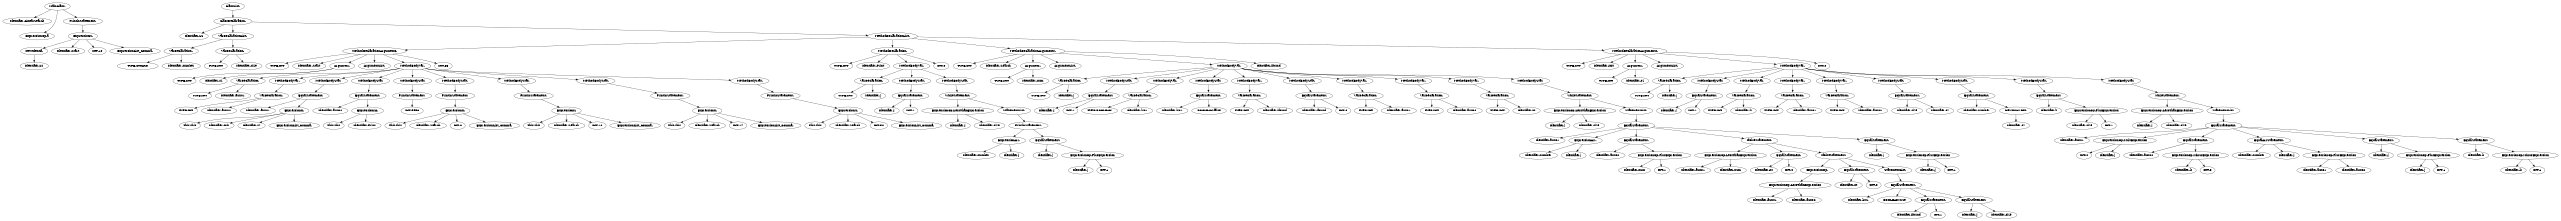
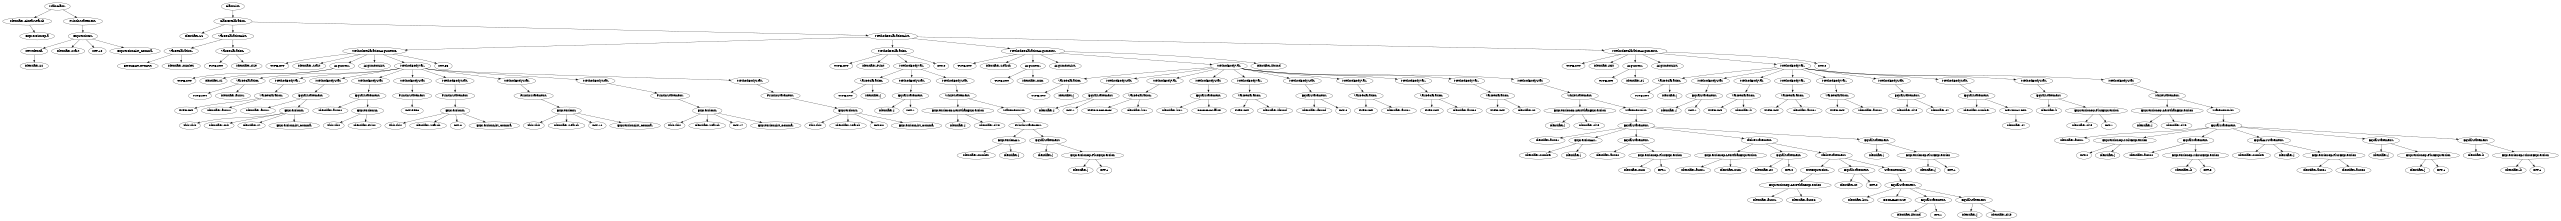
edge "MainClass:" -> "ExpressionOp:a": now "Identifier:LinearSearch" -> "ExpressionOp:a"
node "TYPE:INTARR": label "TYPE:INTARR" -> "BOOLEAN:INTARR"
node "ExpressionOp:": label "ExpressionOp:" -> "NotExpression:"
